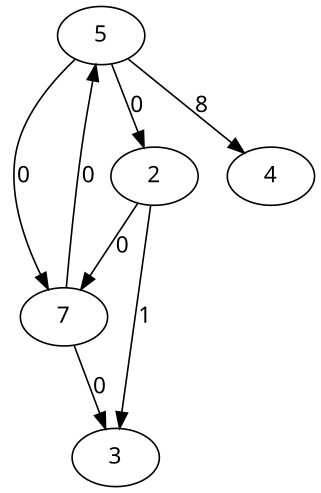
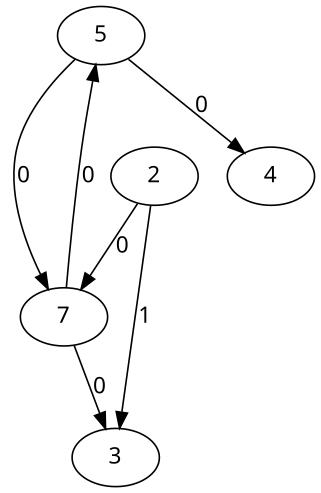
edge "5" -> "2": removed, label "0"
edge "5" -> "4": label "8" -> "0"
